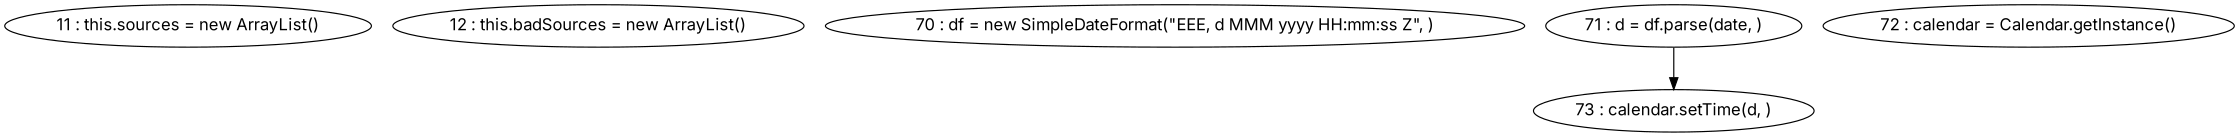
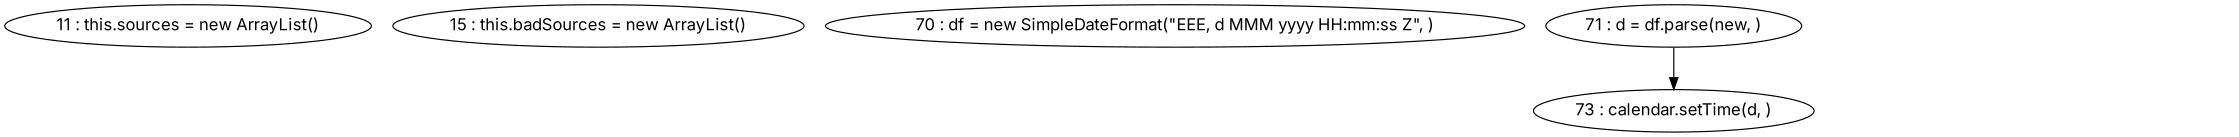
node "12 : this.badSources = new ArrayList()": label "12 : this.badSources = new ArrayList()" -> "15 : this.badSources = new ArrayList()"
node "71 : d = df.parse(date, )": label "71 : d = df.parse(date, )" -> "71 : d = df.parse(new, )"
node "72 : calendar = Calendar.getInstance()": removed
